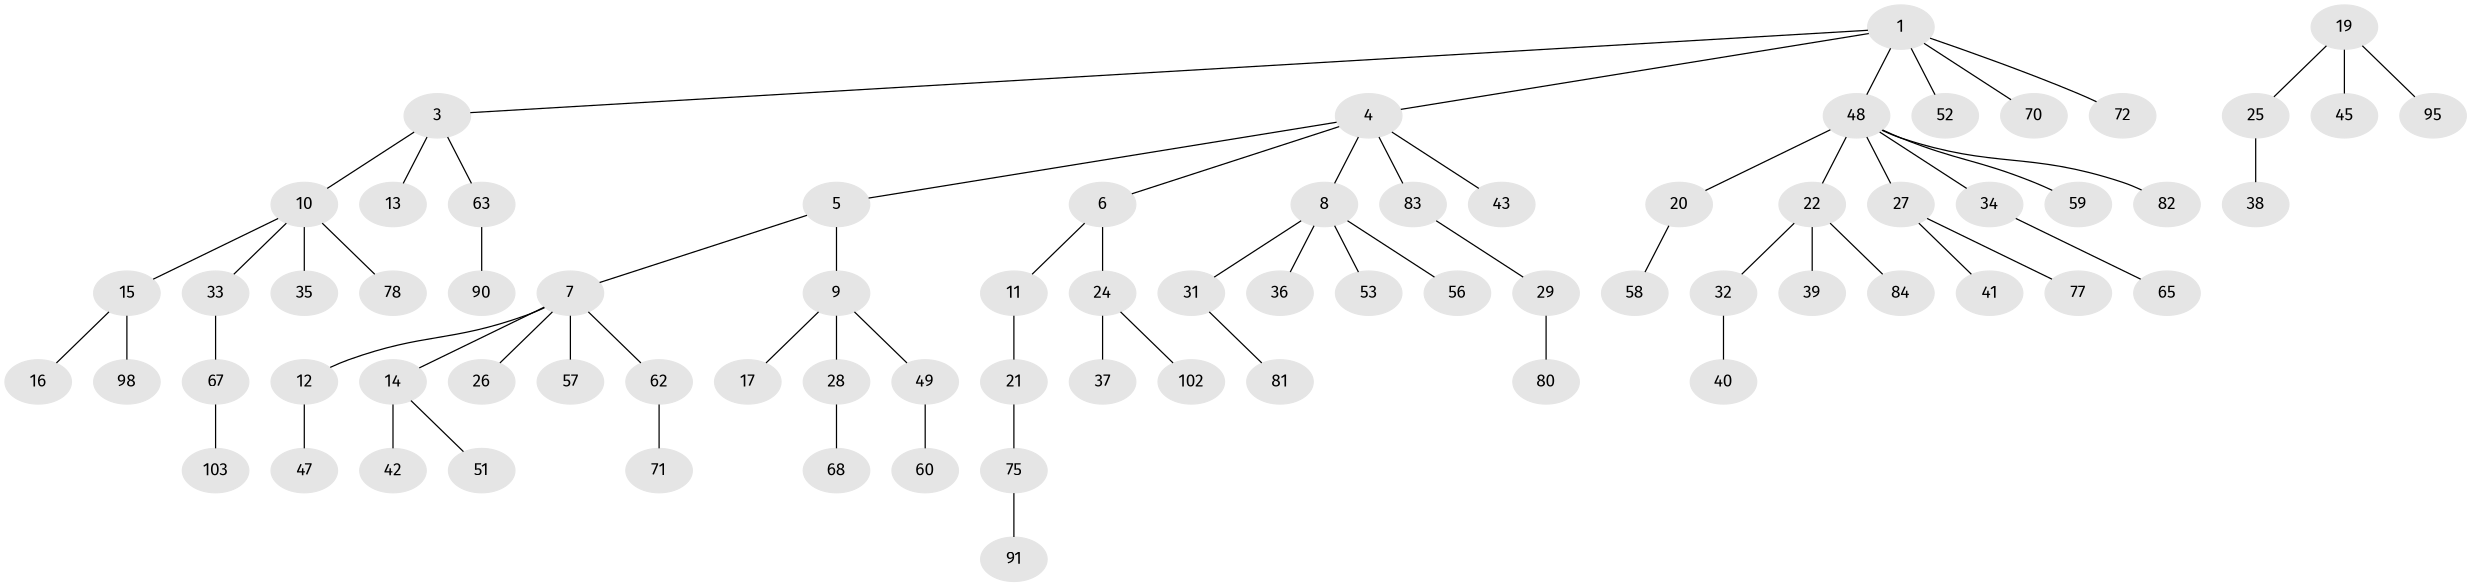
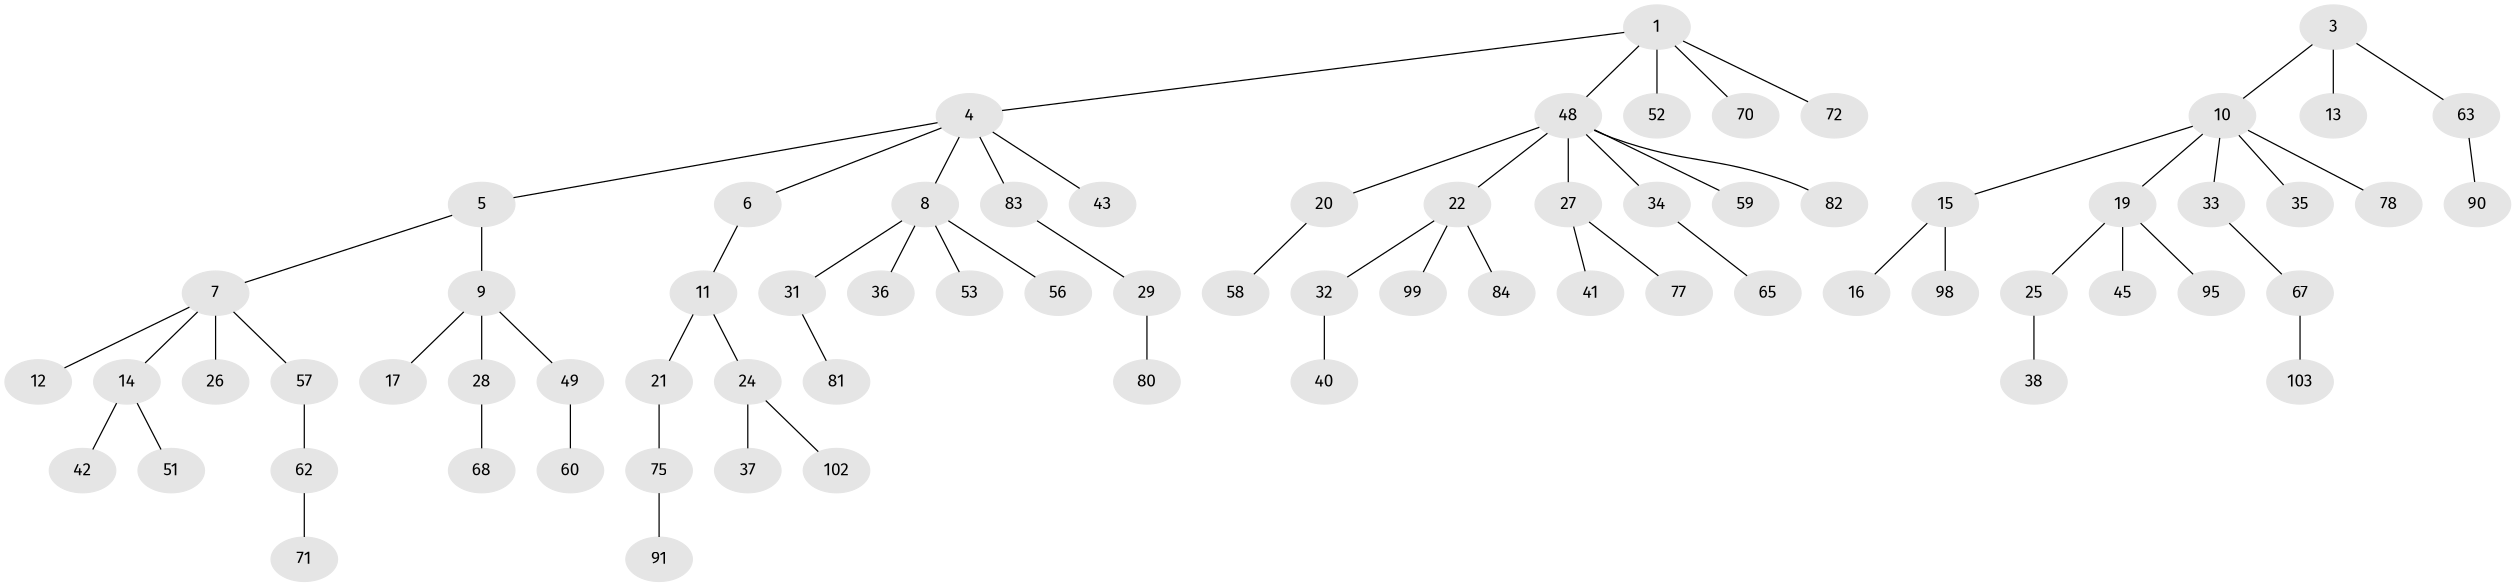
edge "1" -- "3": removed
edge "10" -- "19": added
edge "6" -- "24": now "11" -- "24"
node "39": label "39" -> "99"
edge "7" -- "62": now "57" -- "62"
node "47": removed
